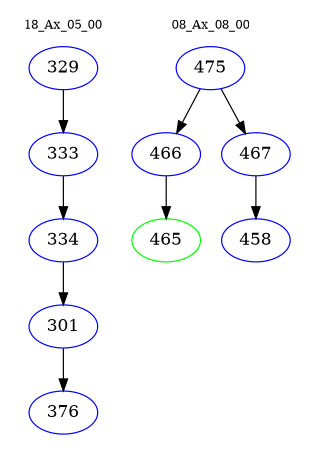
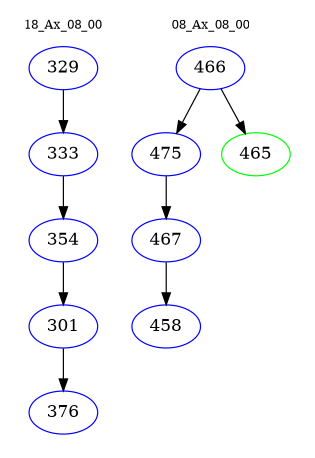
cluster "18_Ax_05_00": label "18_Ax_05_00" -> "18_Ax_08_00"
edge "475" -> "466": reversed
node "334": label "334" -> "354"
